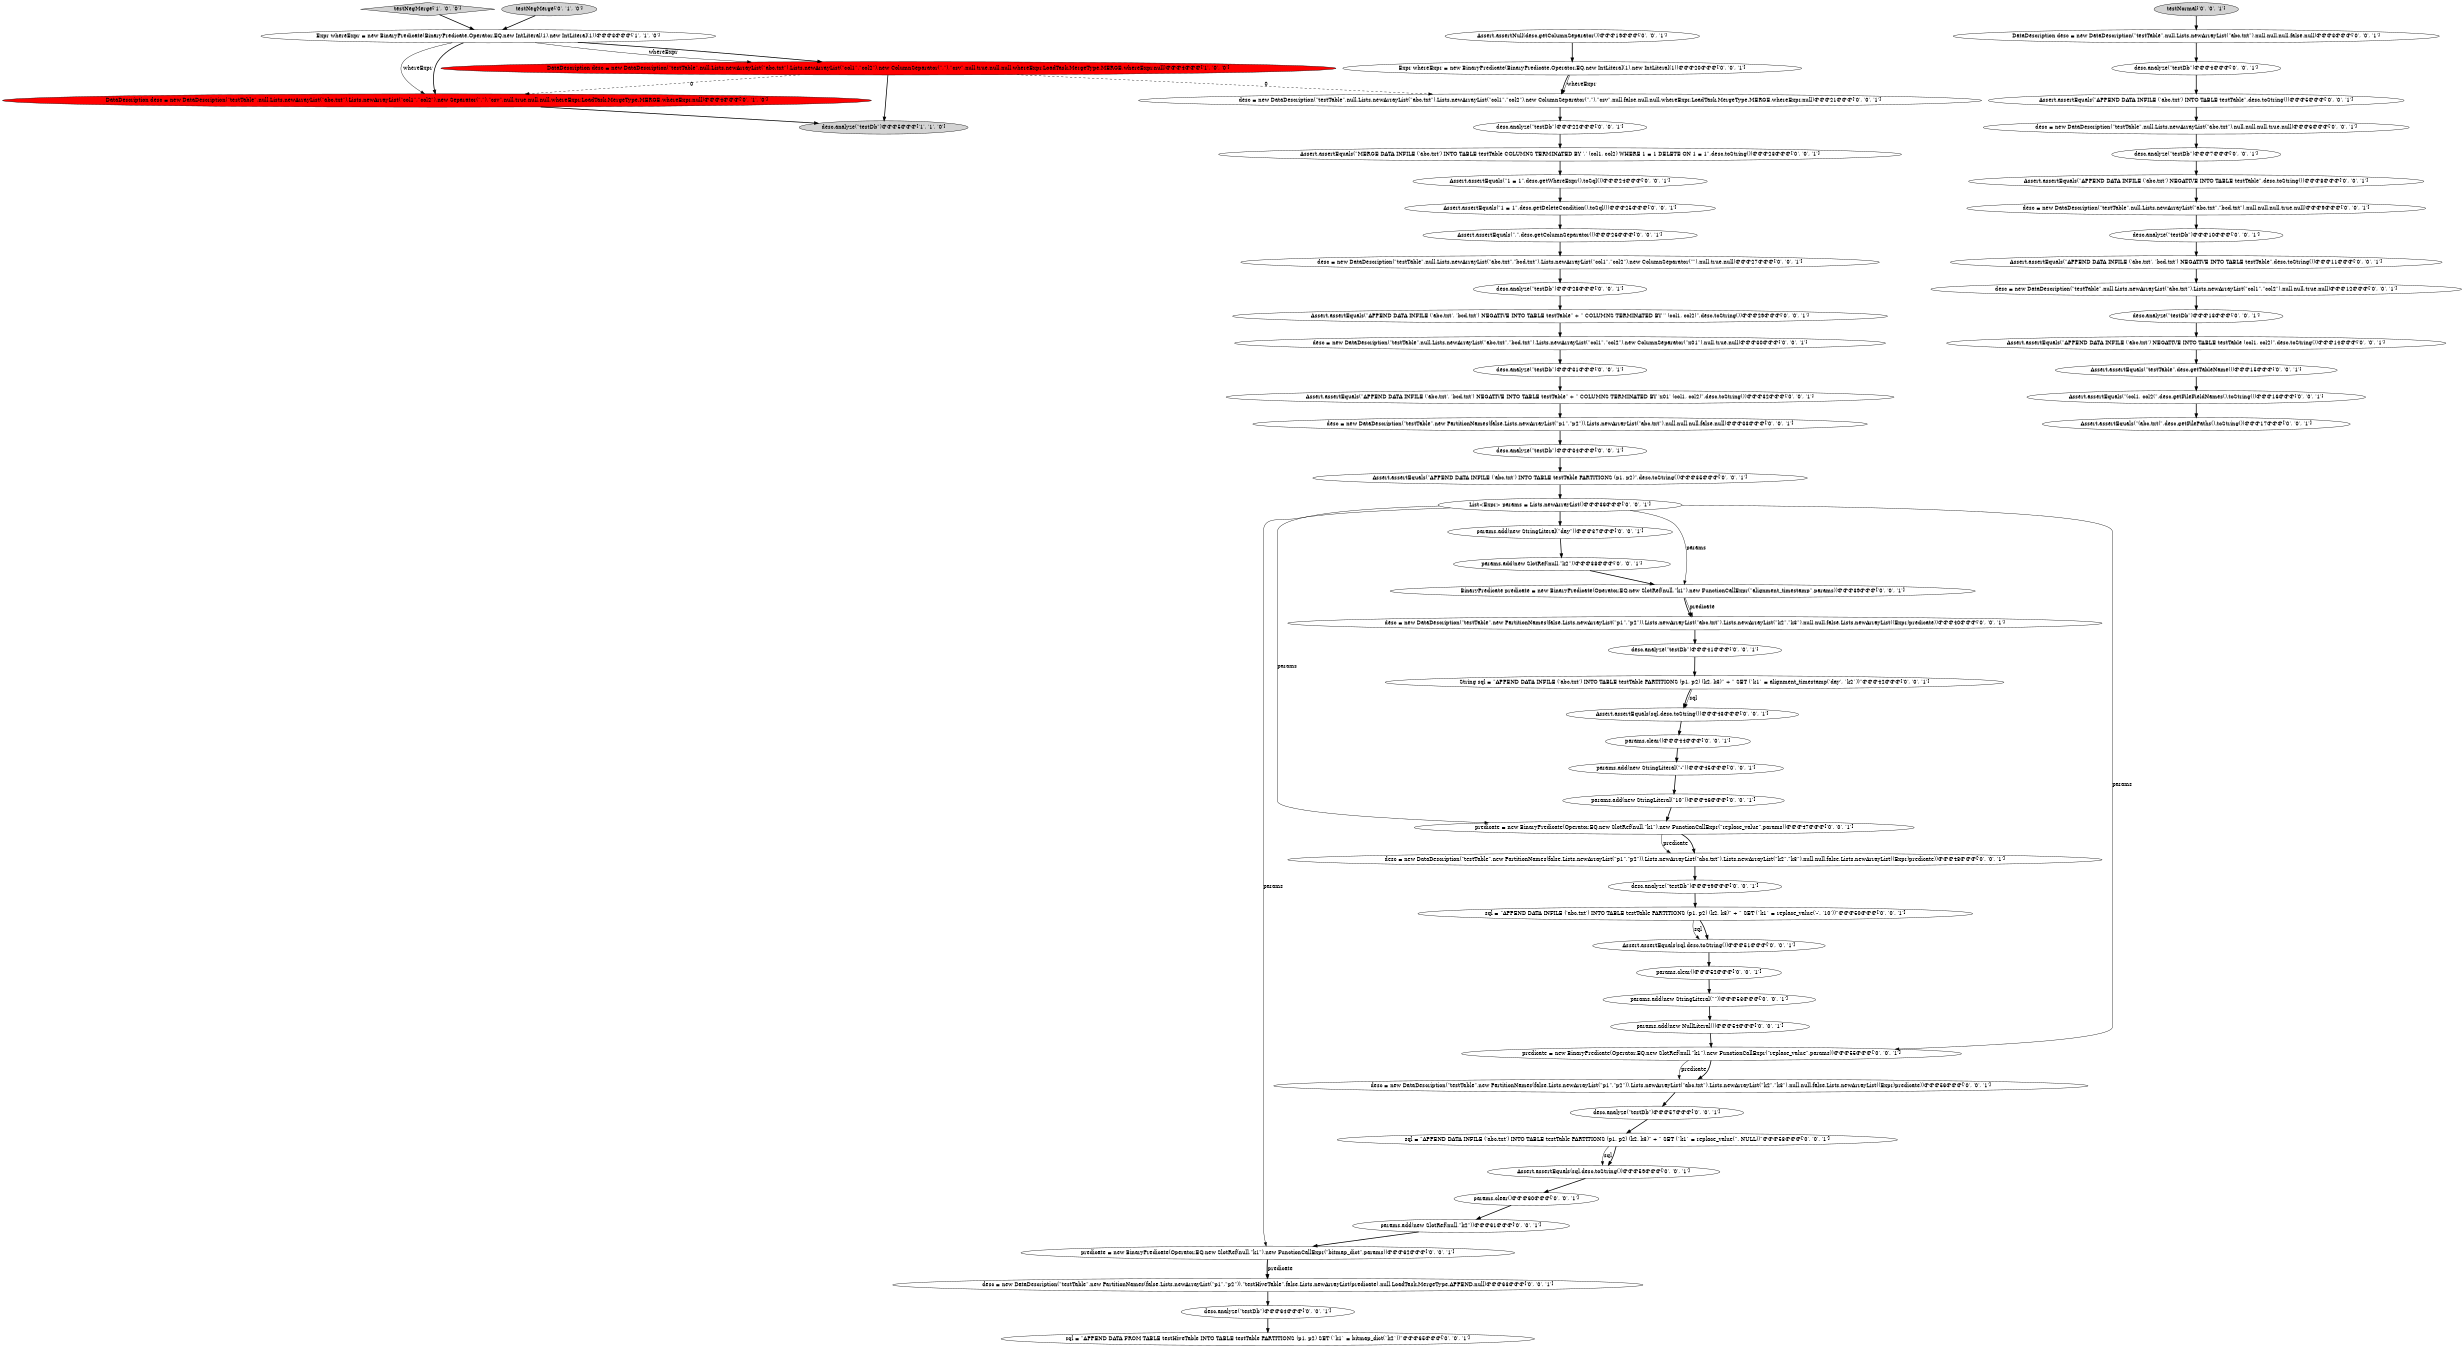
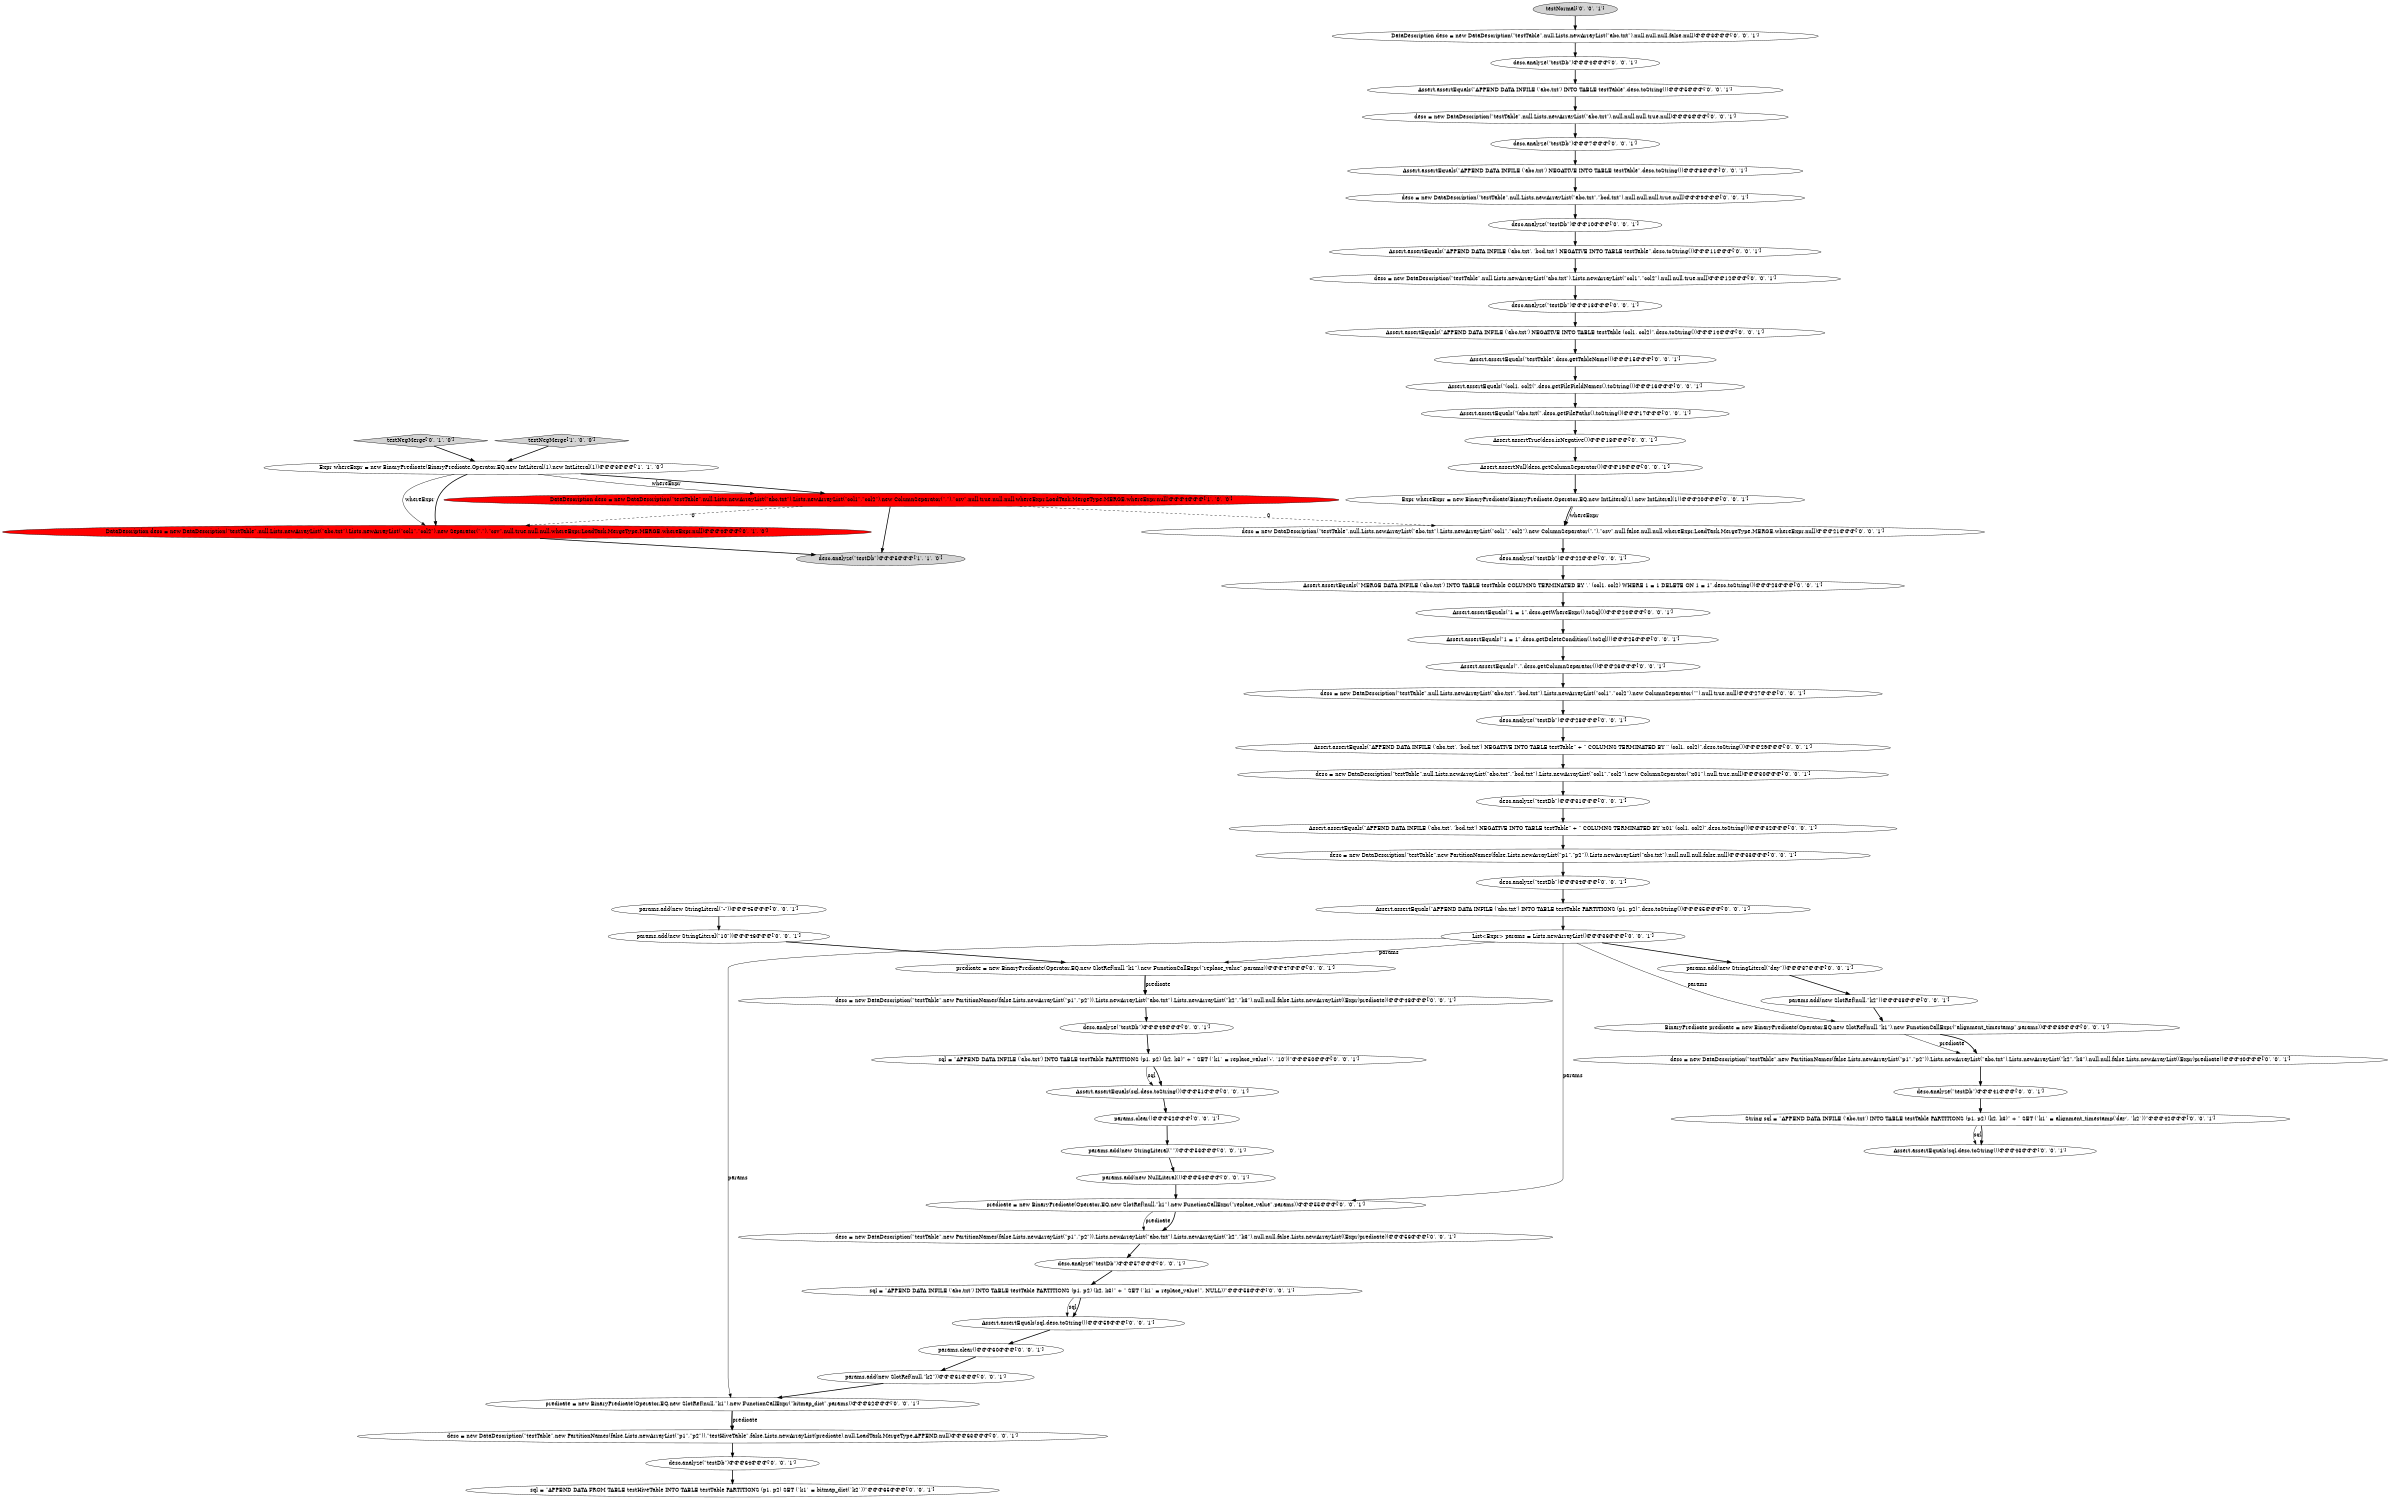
node "testNegMerge['0', '1', '0']": shape ellipse -> diamond
node "Assert.assertTrue(desc.isNegative())@@@18@@@['0', '0', '1']": added
node "params.clear()@@@44@@@['0', '0', '1']": removed
